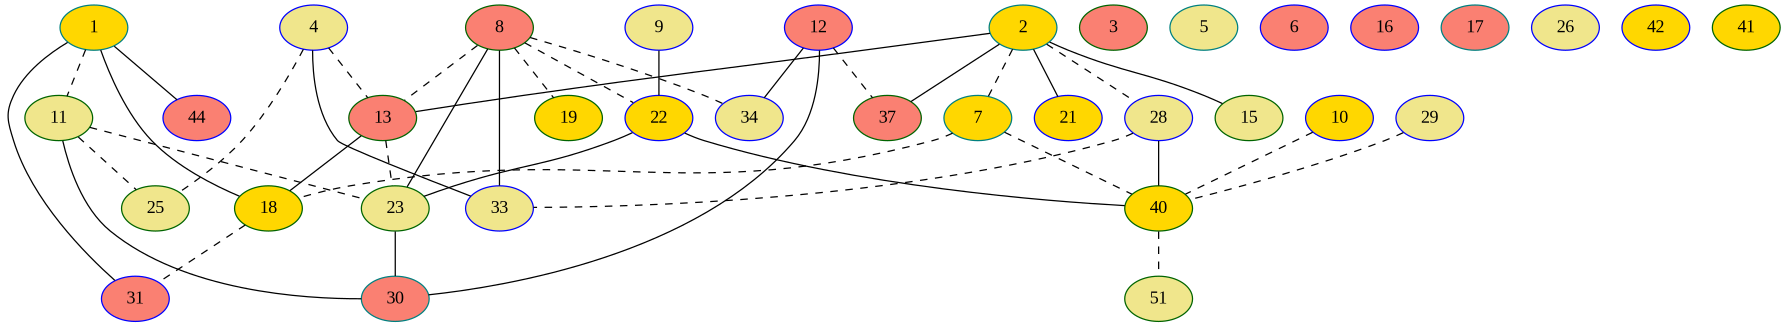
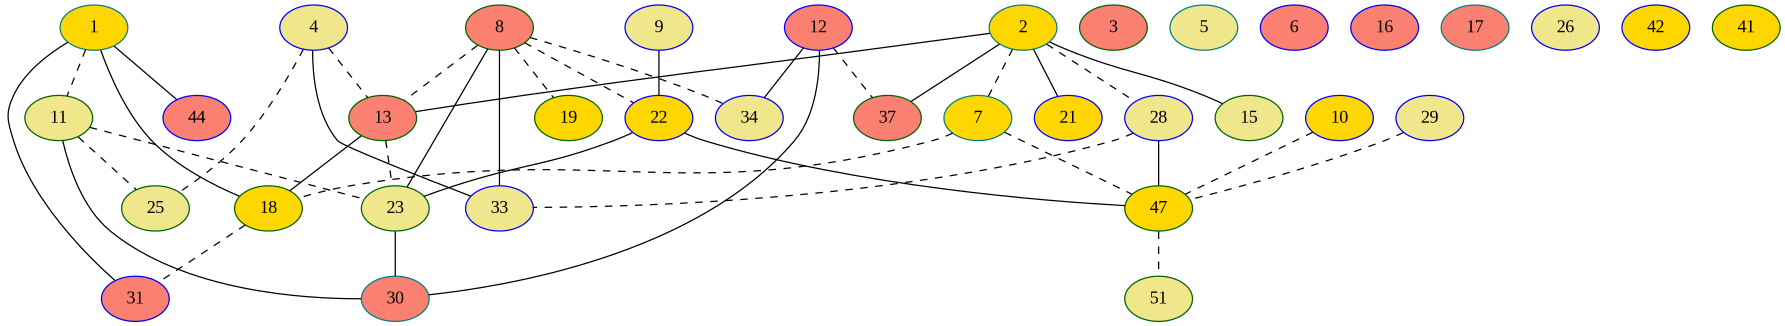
node "40": label "40" -> "47"
